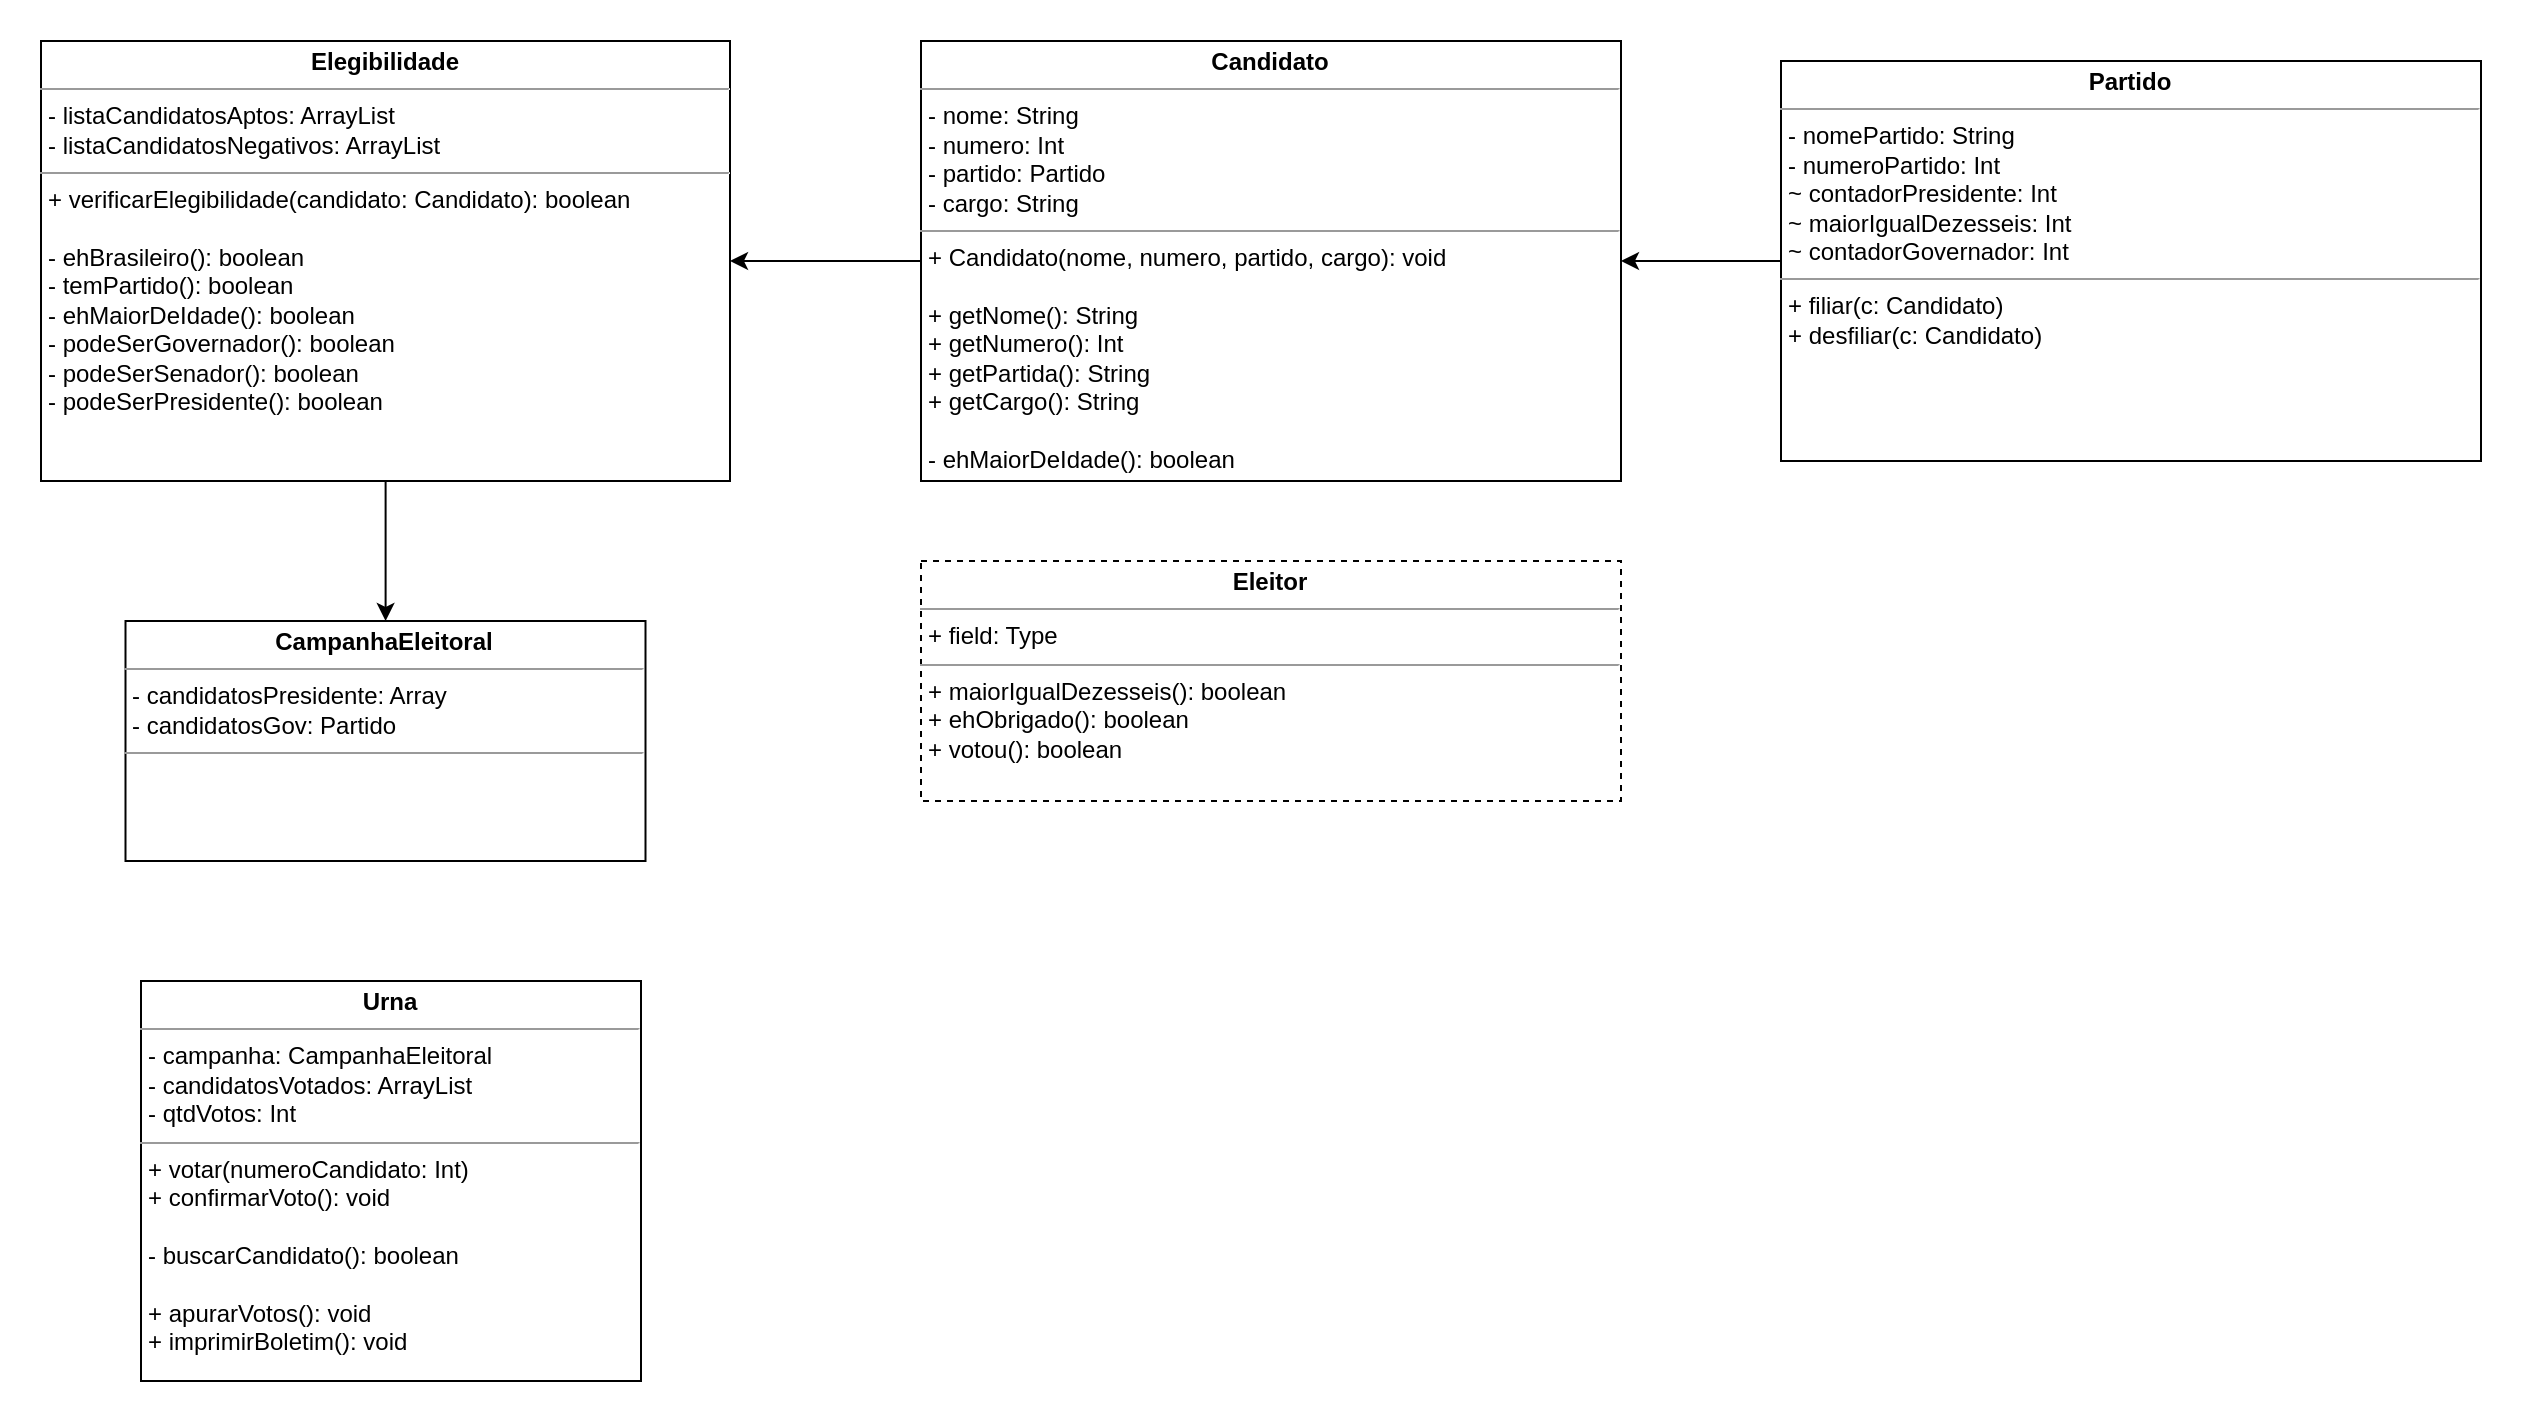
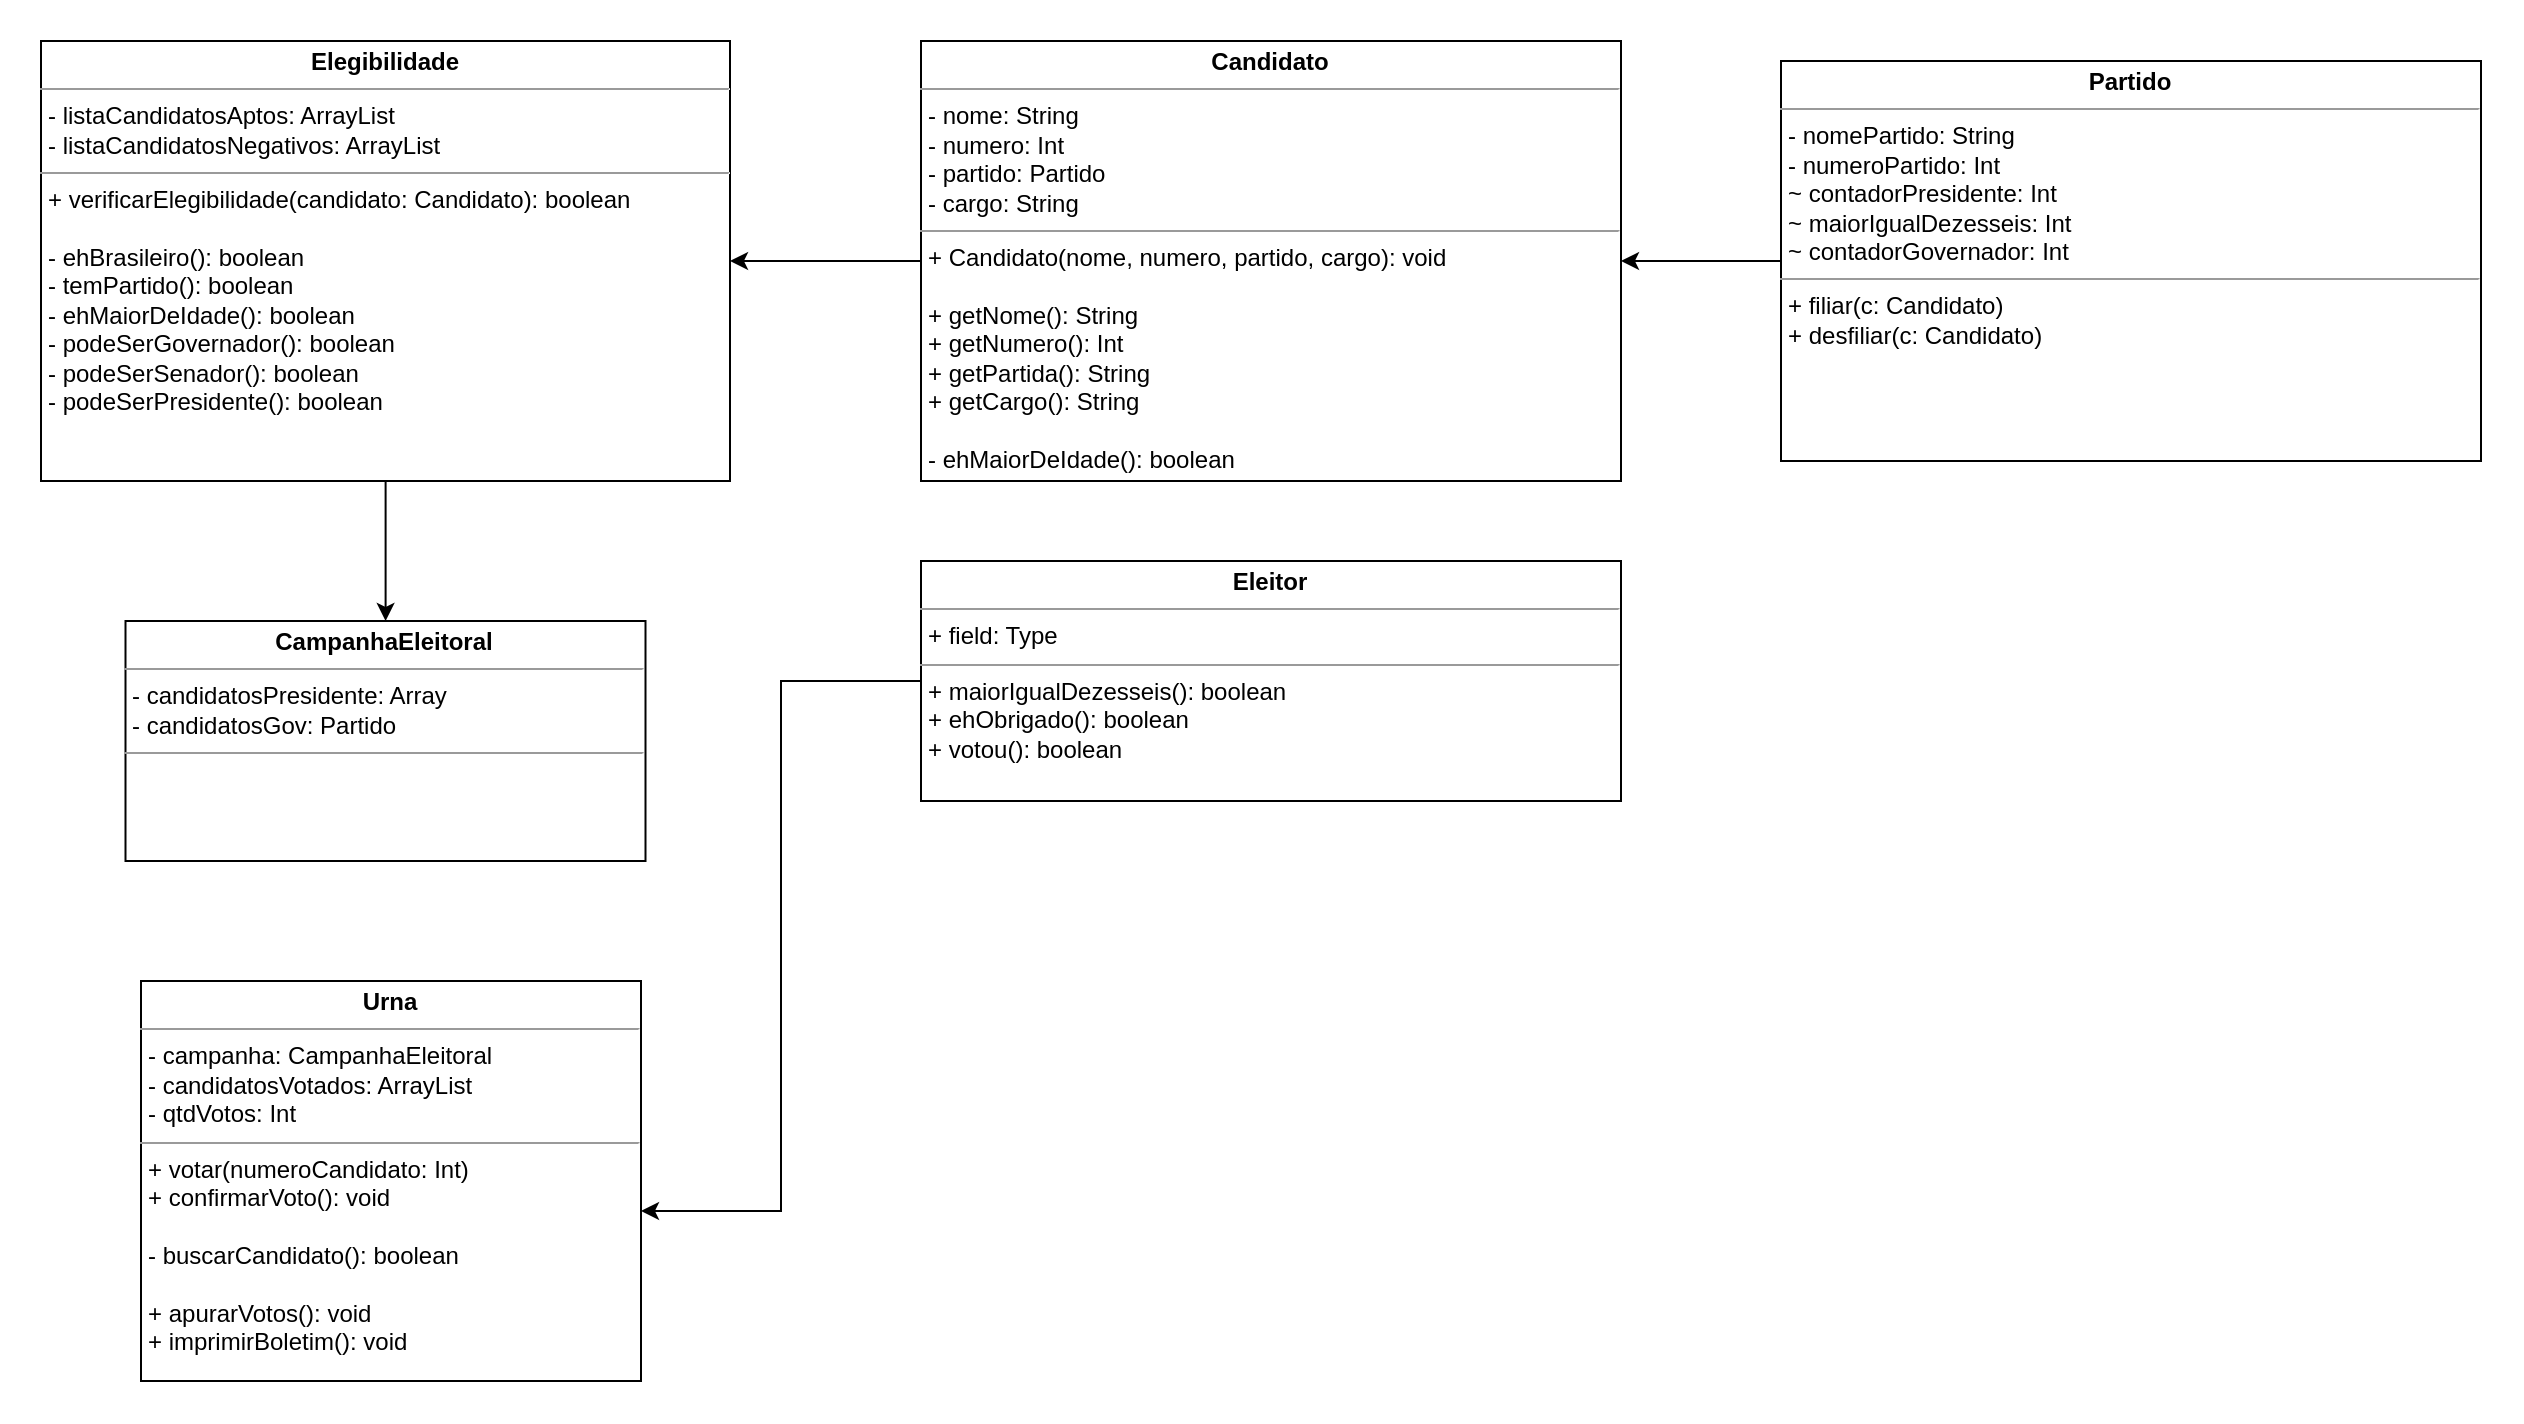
node "Eleitor + field: Type + maiorIgualDezesseis(): boolean + ehObrigado(): boolean + votou(): boolean": style dashed -> solid
edge "Eleitor + field: Type + maiorIgualDezesseis(): boolean + ehObrigado(): boolean + votou(): boolean" -> "Urna - campanha: CampanhaEleitoral - candidatosVotados: ArrayList - qtdVotos: Int + votar(numeroCandidato: Int) + confirmarVoto(): void - buscarCandidato(): boolean + apurarVotos(): void + imprimirBoletim(): void": added
